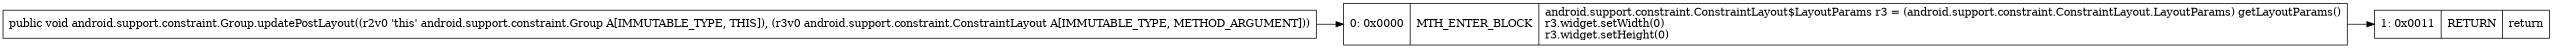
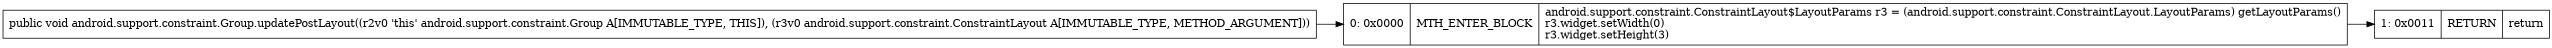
node "0: 0x0000": text "r3.widget.setHeight(0)" -> "r3.widget.setHeight(3)"
